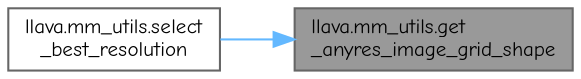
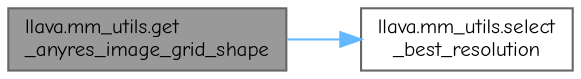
edge "llava.mm_utils.select _best_resolution" -> "llava.mm_utils.get _anyres_image_grid_shape": reversed
